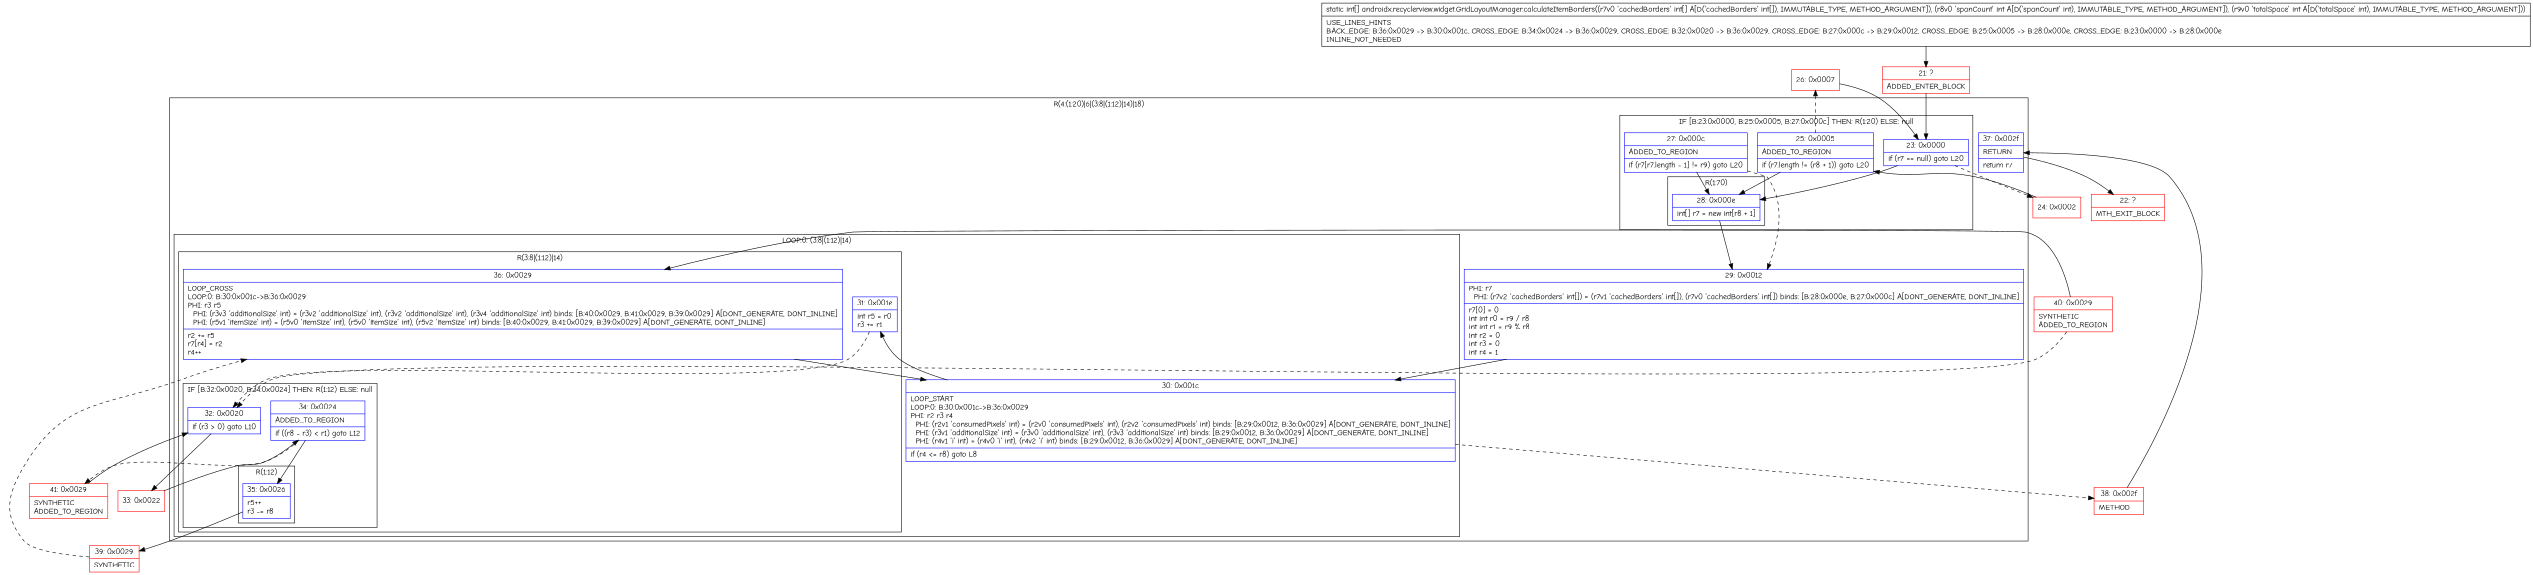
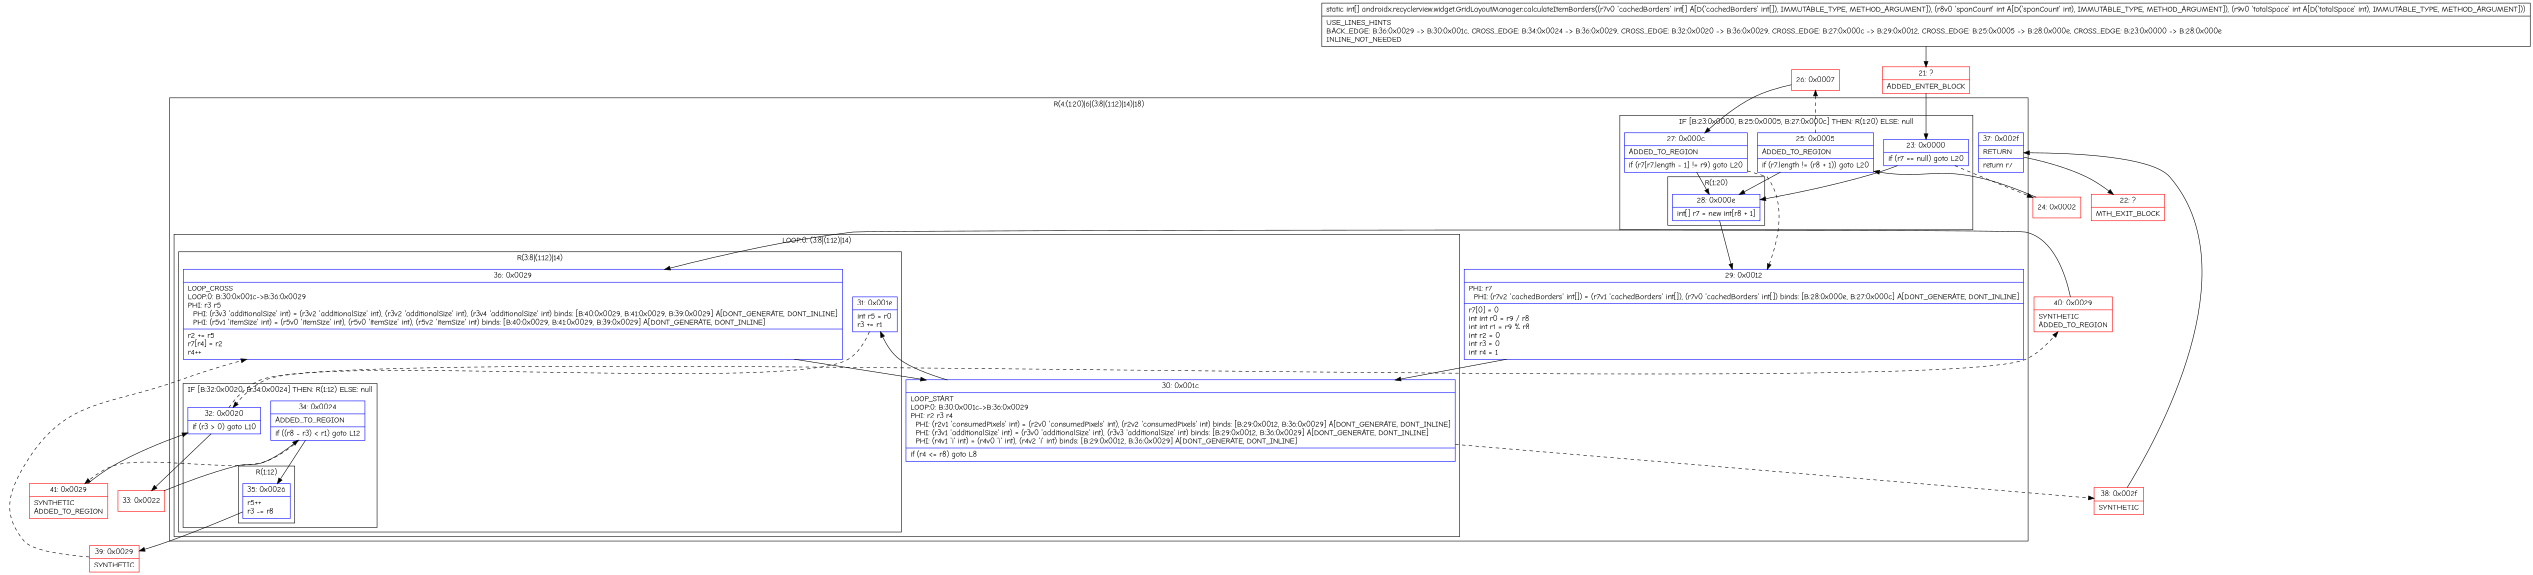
edge "26: 0x0007" -> "23: 0x0000": now "26: 0x0007" -> "27: 0x000c"
cluster "R(1:70)": label "R(1:70)" -> "R(1:20)"
edge "40: 0x0029" -> "32: 0x0020": reversed
node "38: 0x002f": text "METHOD" -> "SYNTHETIC"
